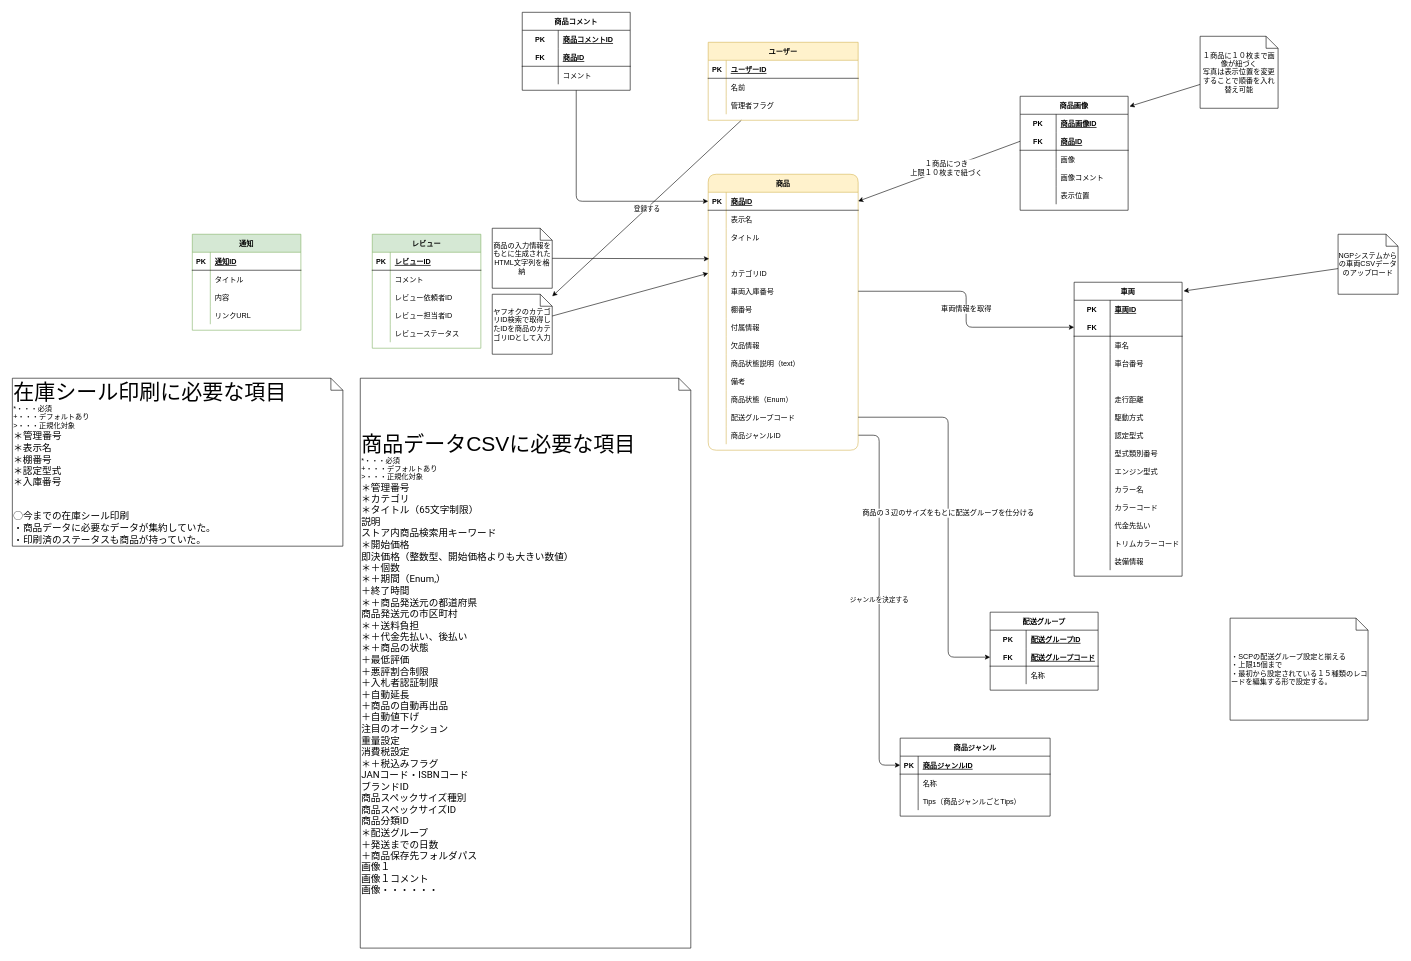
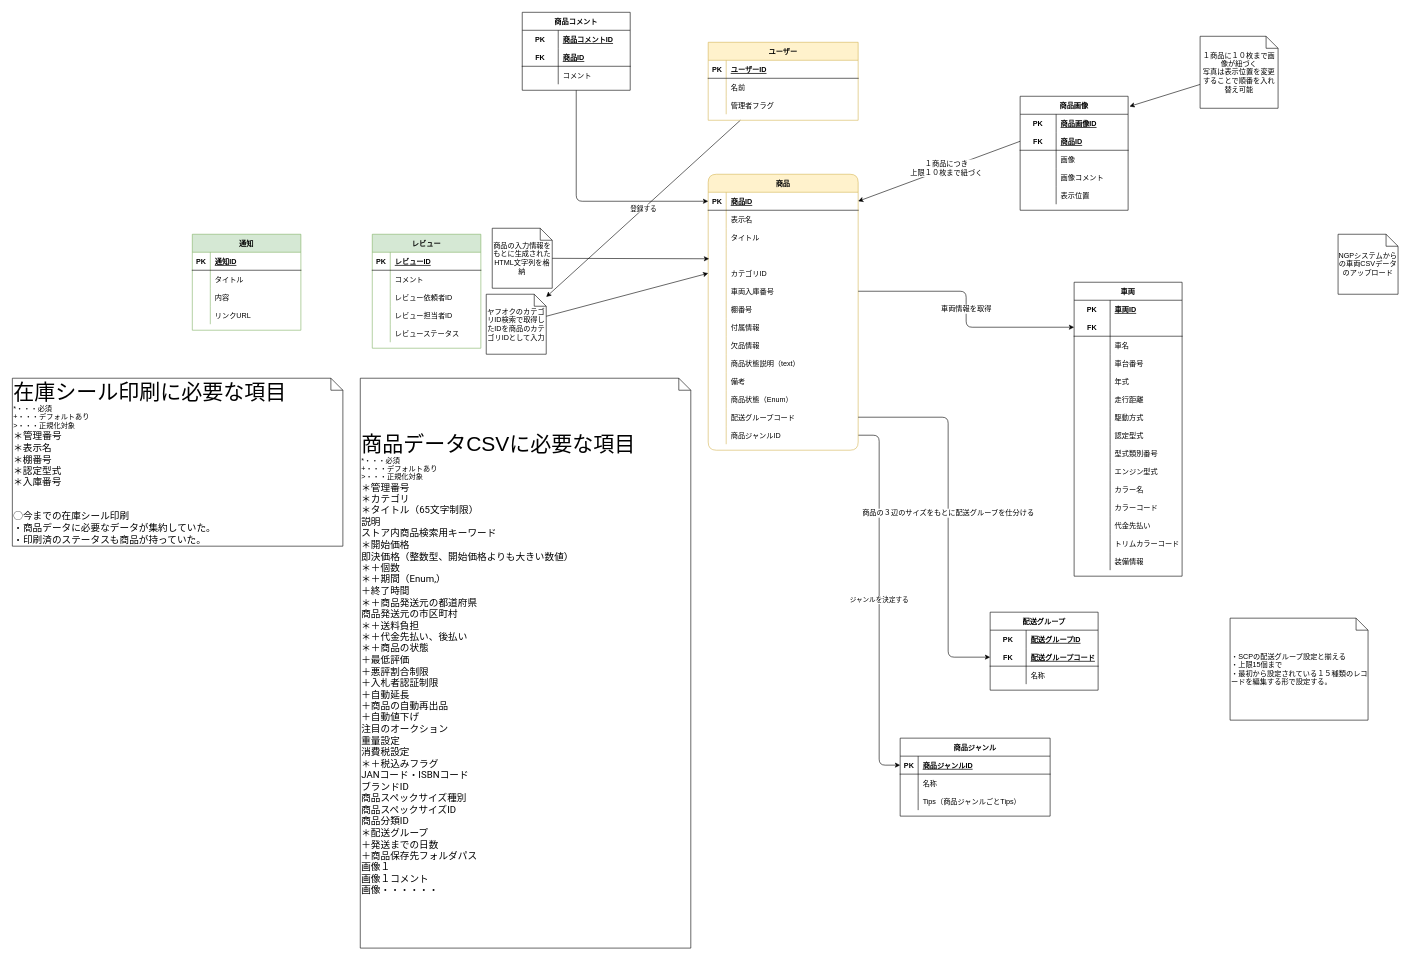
edge "NGPシステムからの車両CSVデータのアップロード" -> "車両": removed
node "ヤフオクのカテゴリID検索で取得したIDを商品のカテゴリIDとして入力": moved (522, 324) -> (516, 324)
node "年式": added
